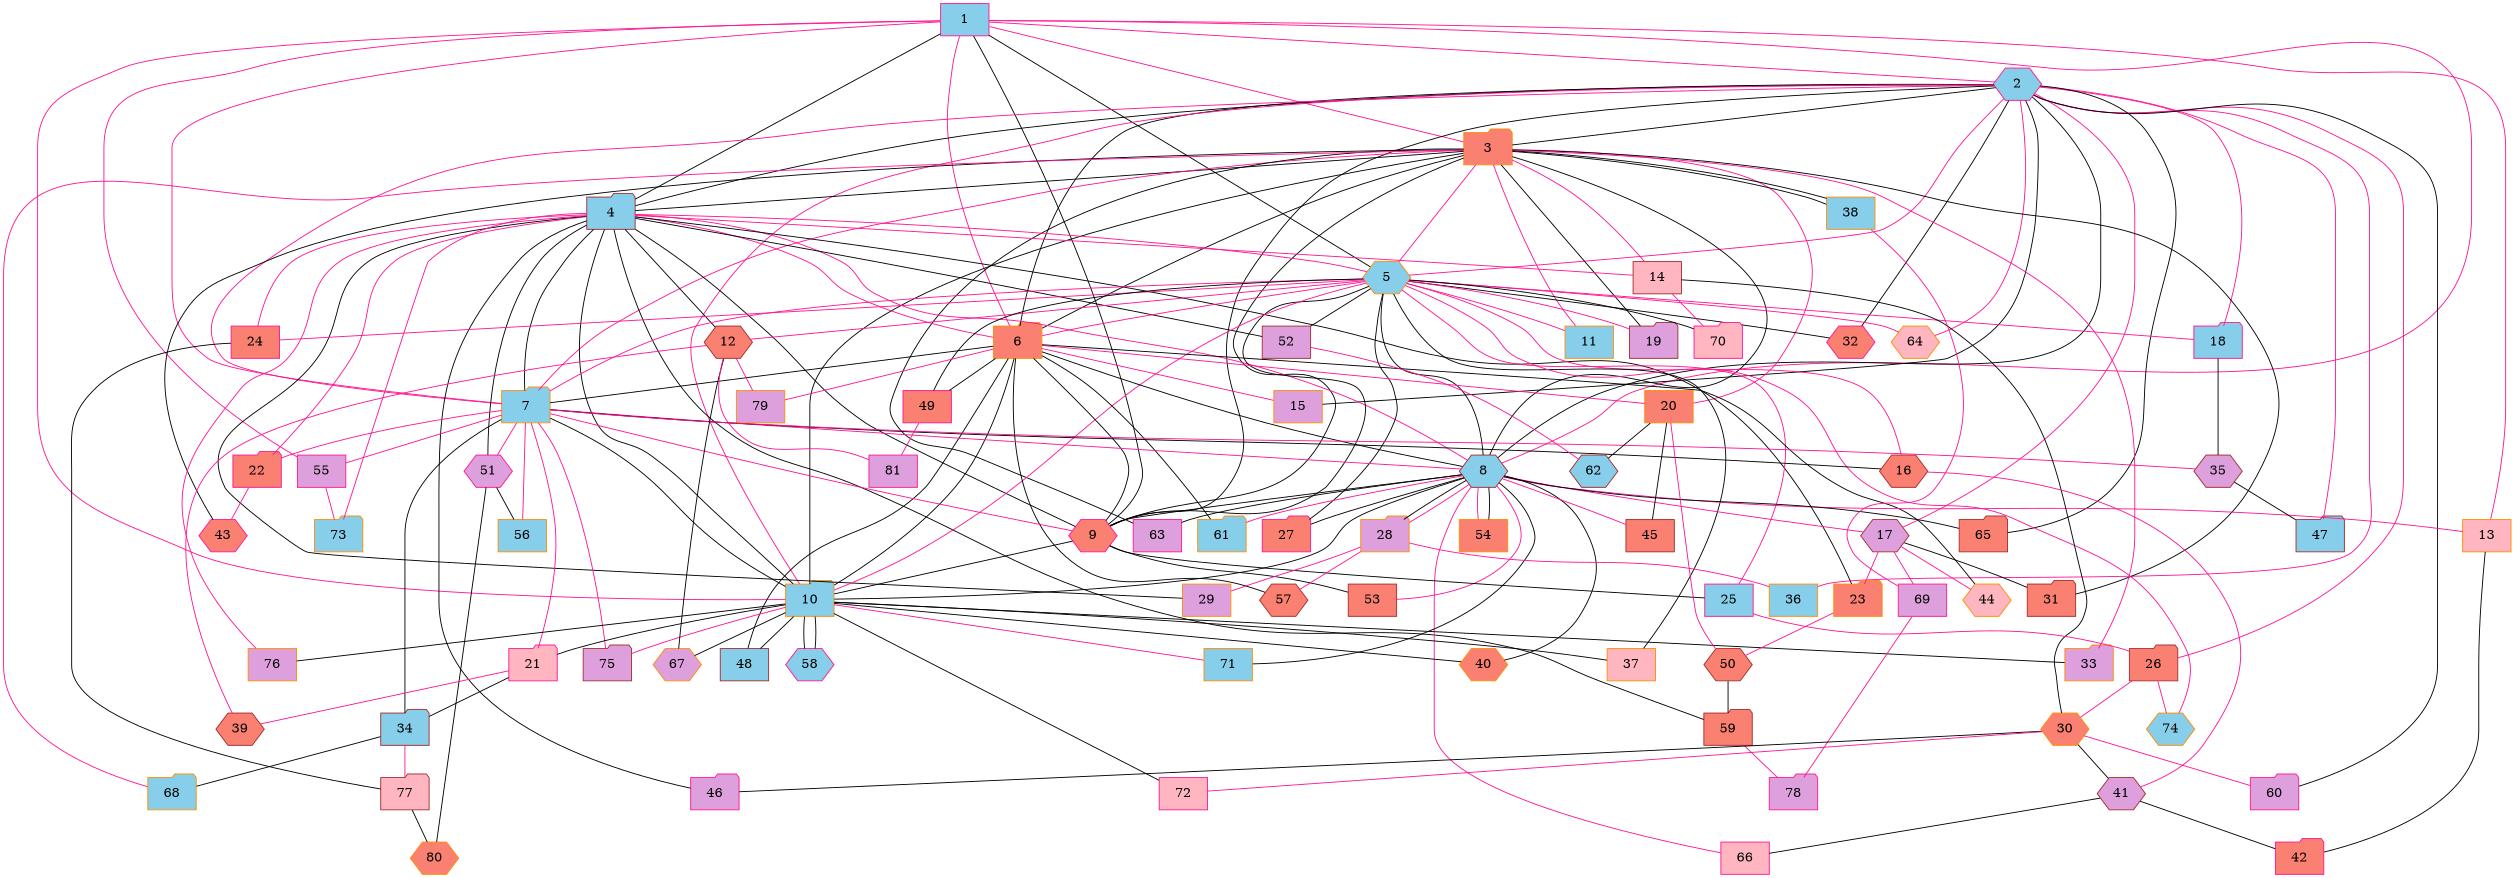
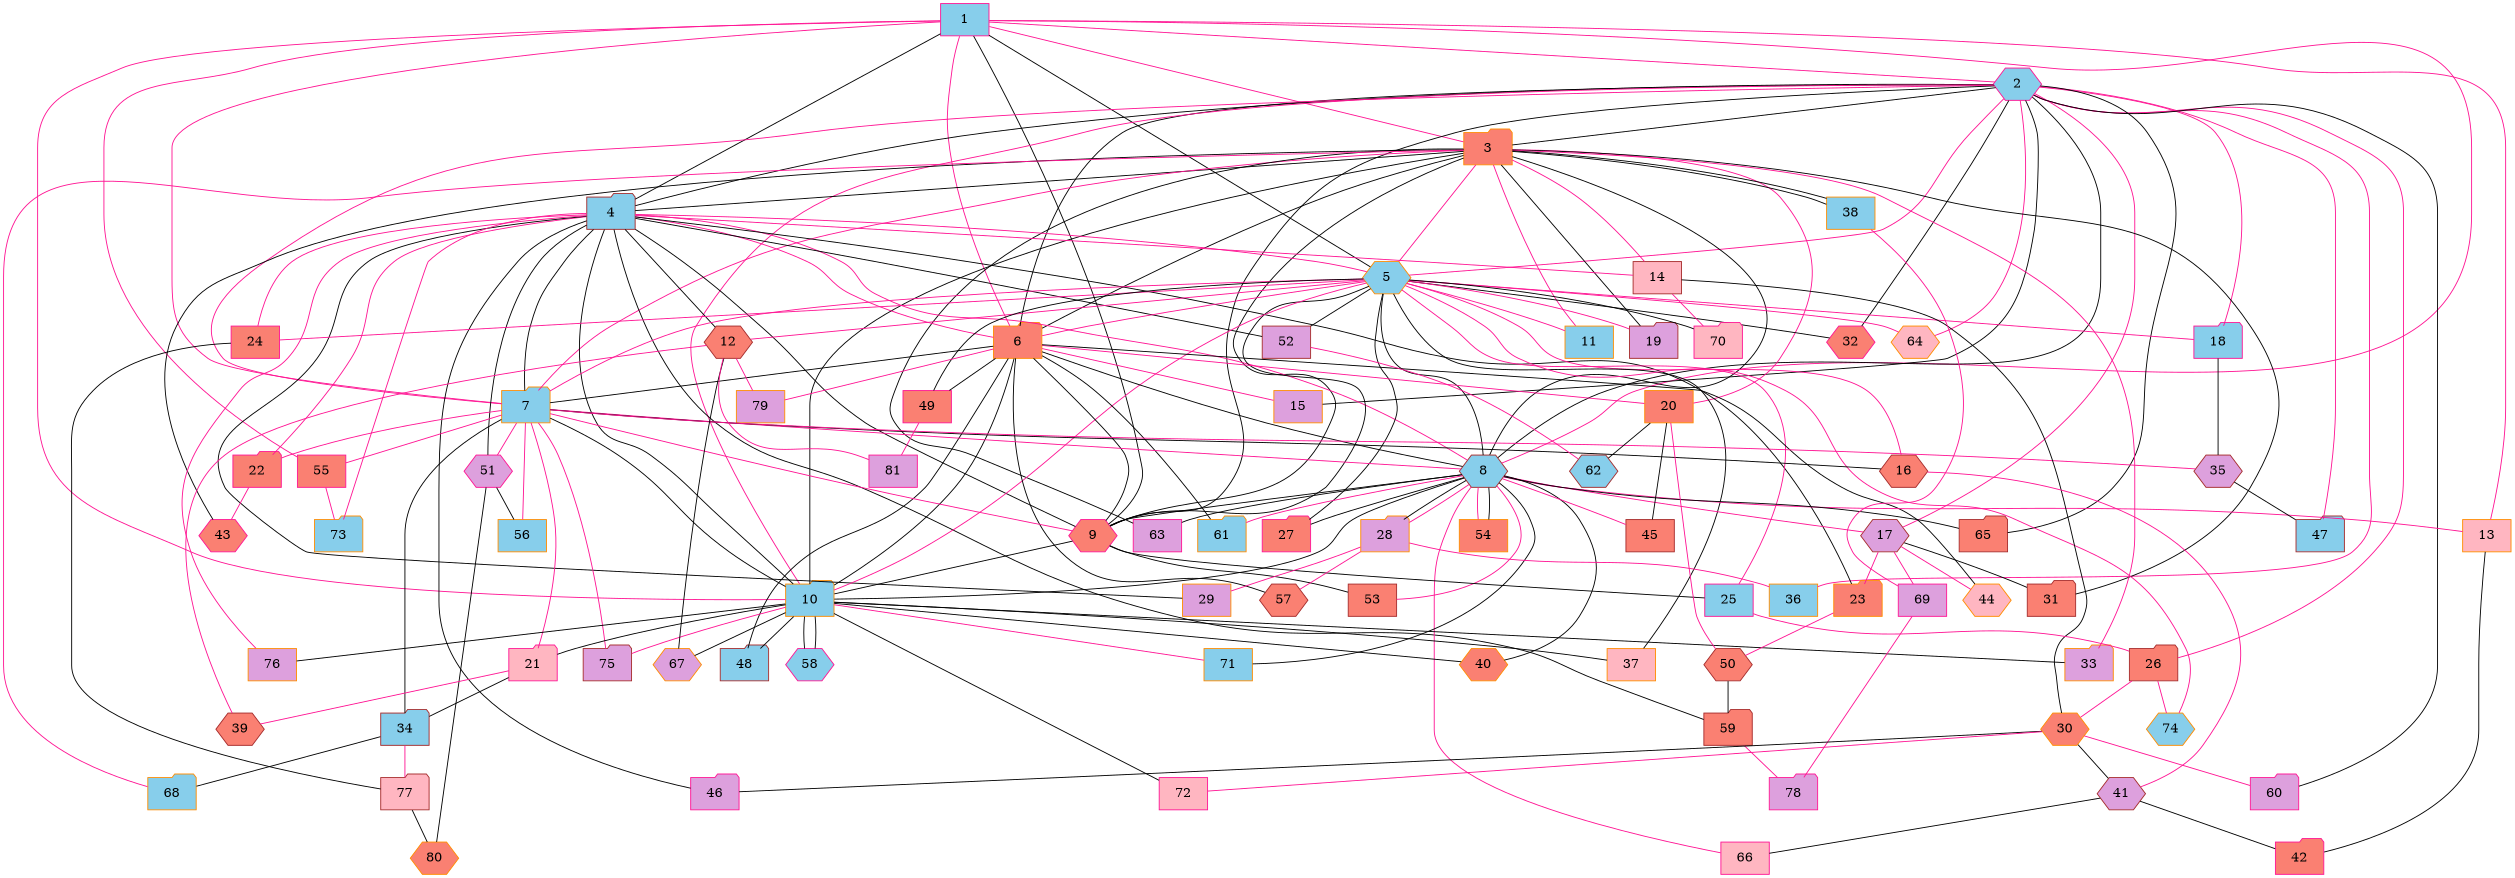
node "55": fillcolor plum -> salmon
node "48": shape box -> folder
